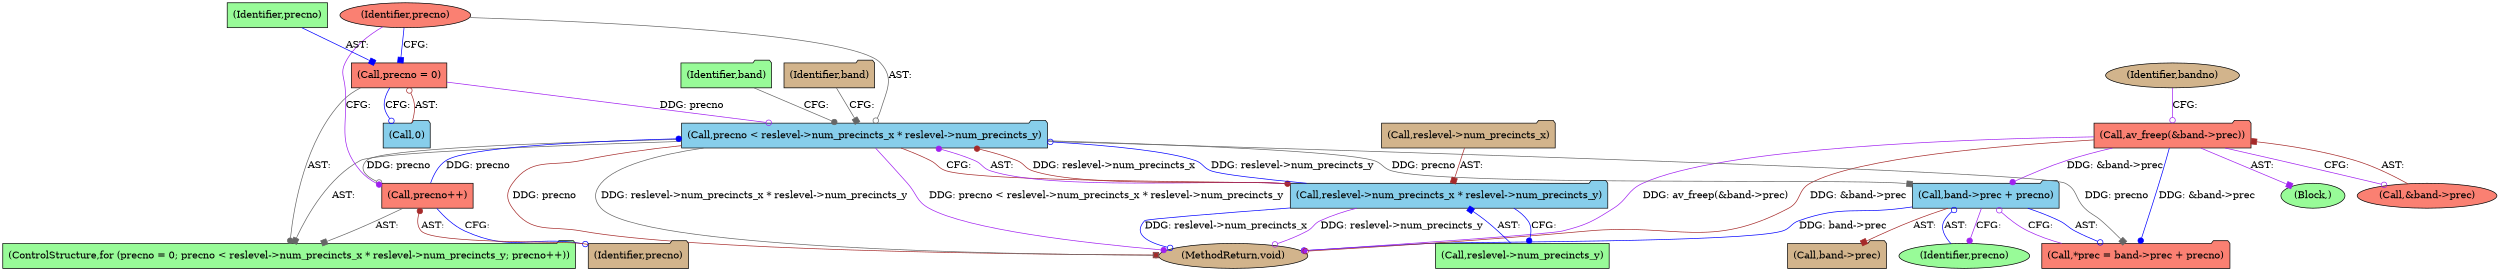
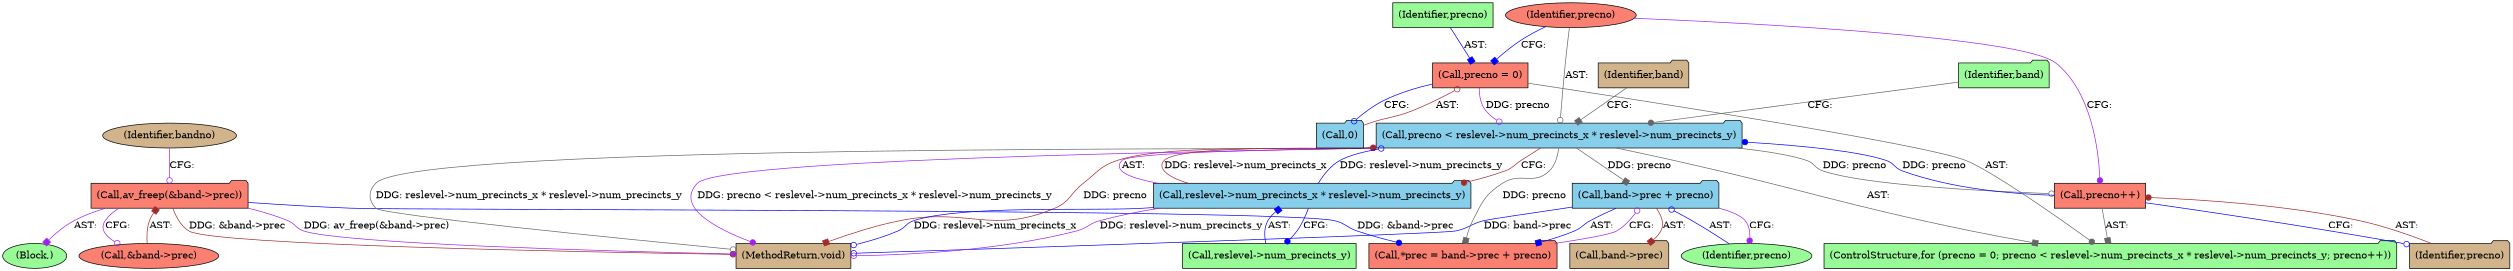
node "(Call,reslevel->num_precincts_x)": removed
edge "(Call,av_freep(&band->prec))" -> "(Call,band->prec + precno)": removed, label "DDG: &band->prec"
edge "(Call,band->prec + precno)" -> "(Call,*prec = band->prec + precno)": arrowhead odot -> box
node "(MethodReturn,void)": shape ellipse -> box
